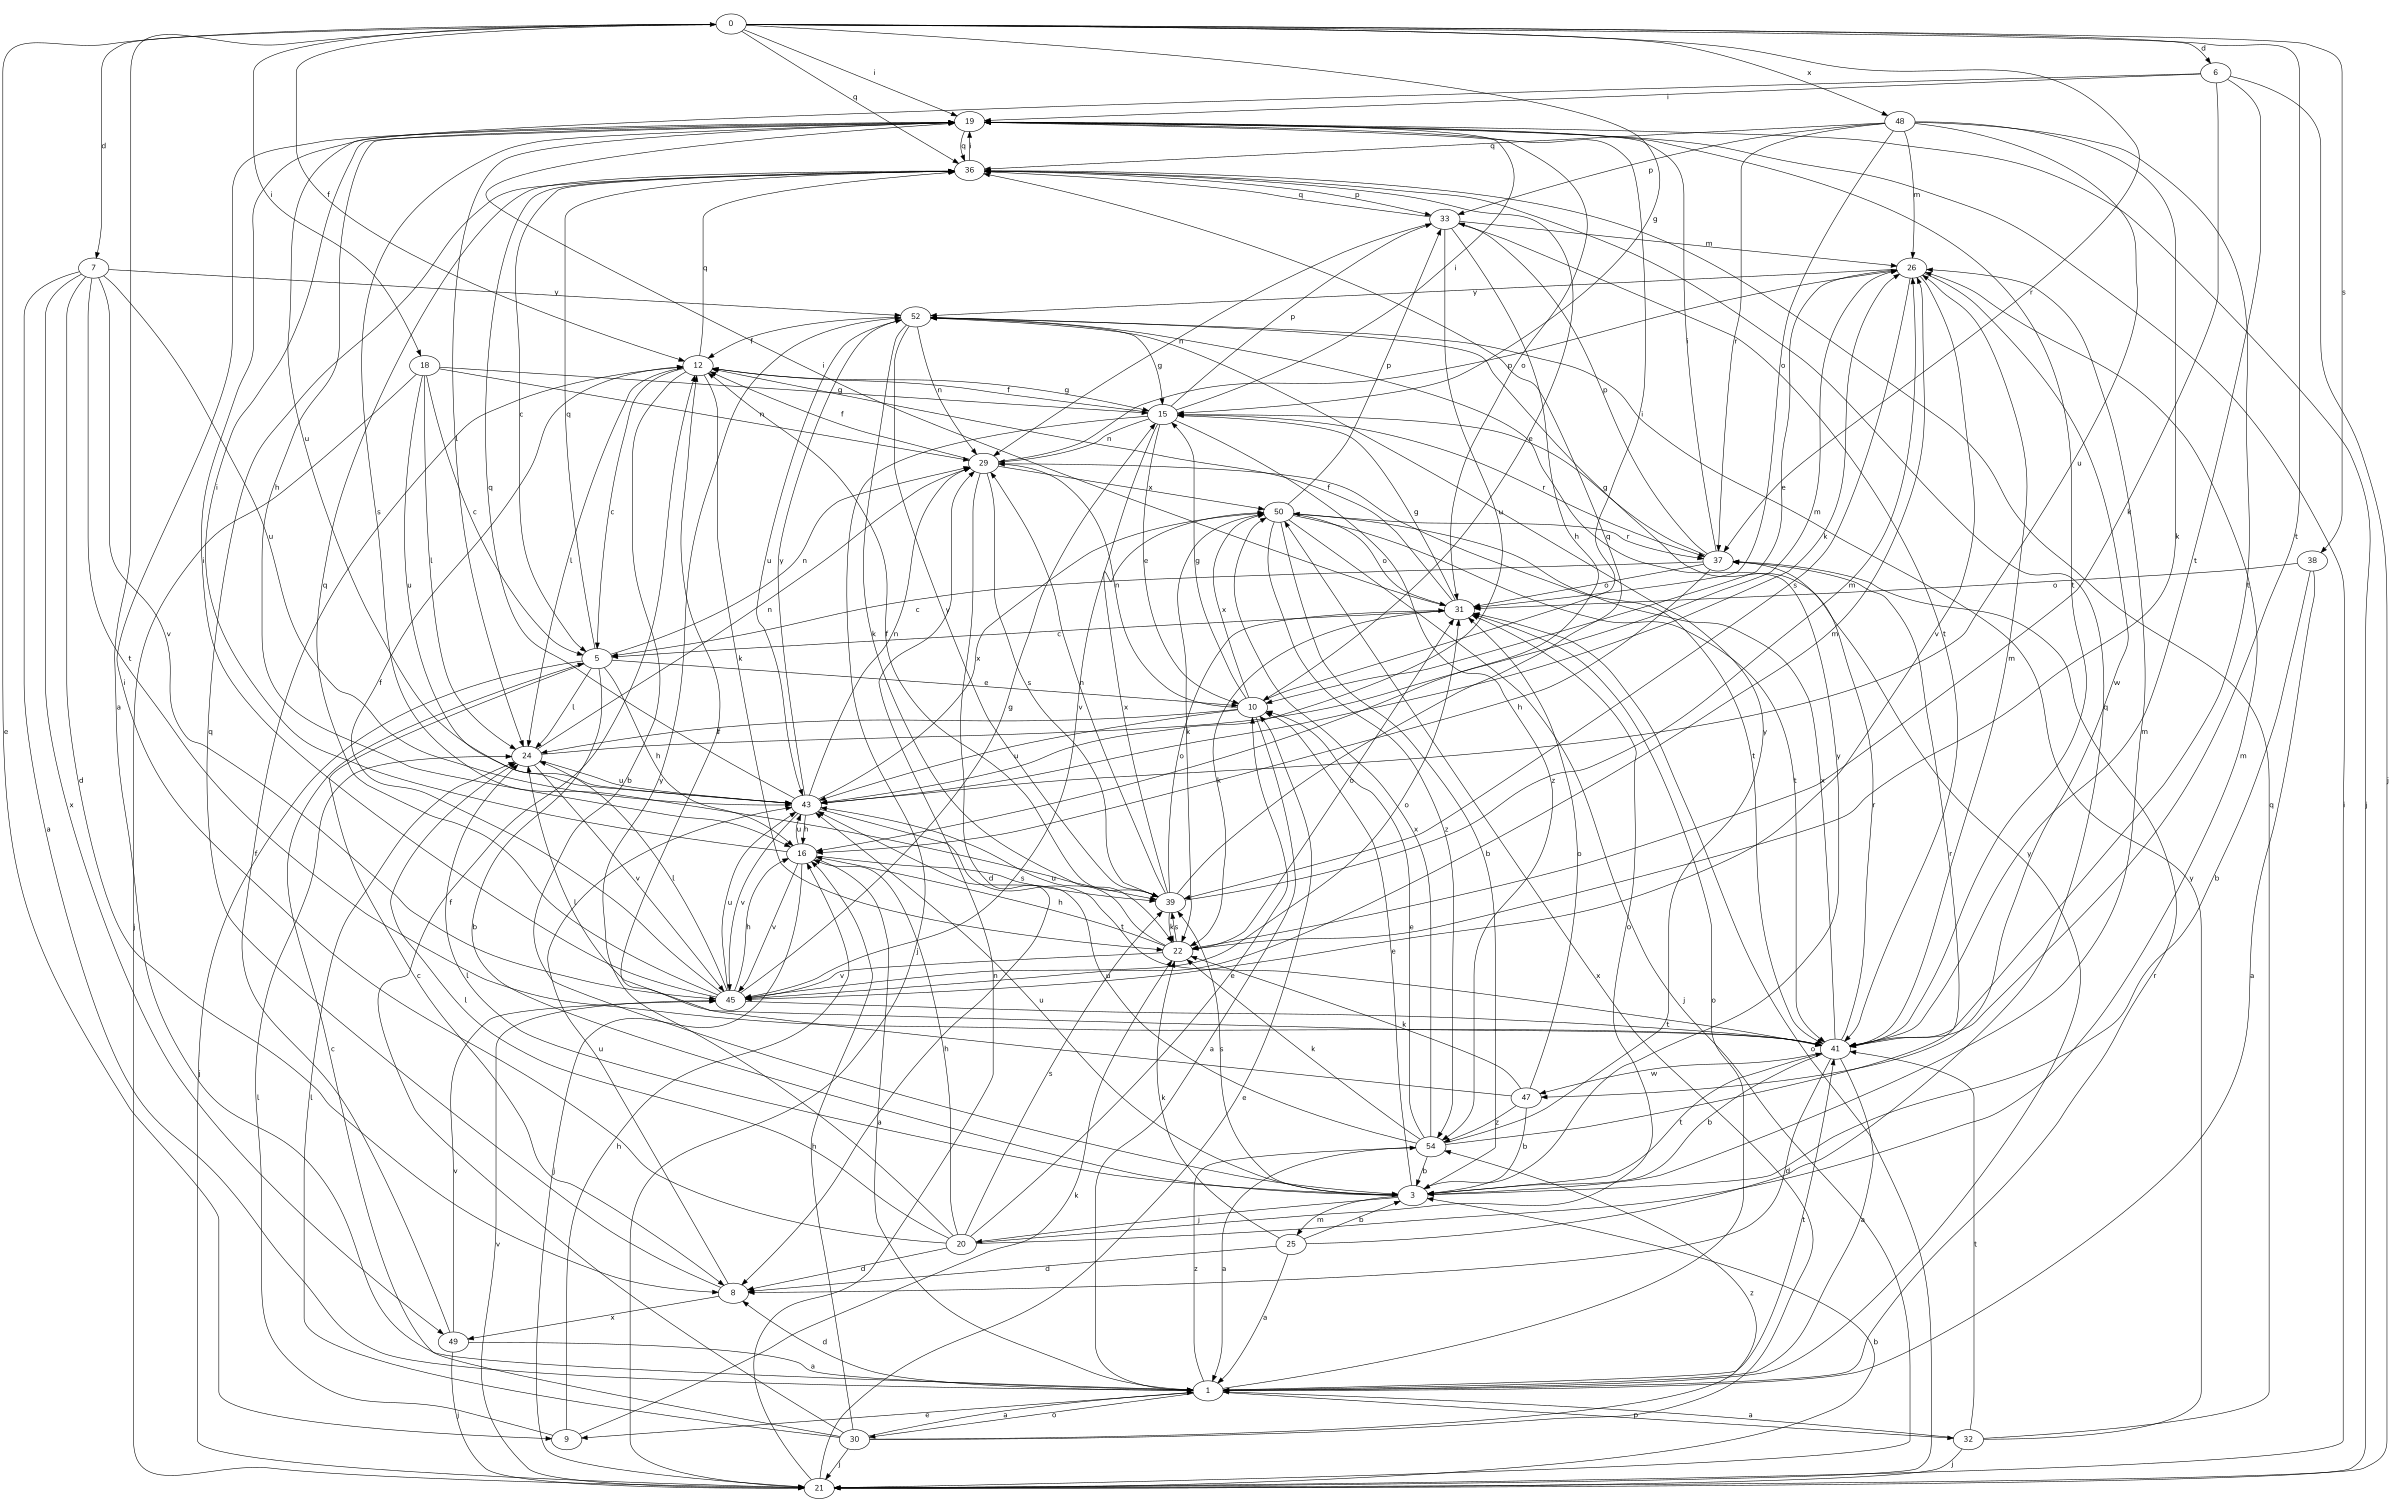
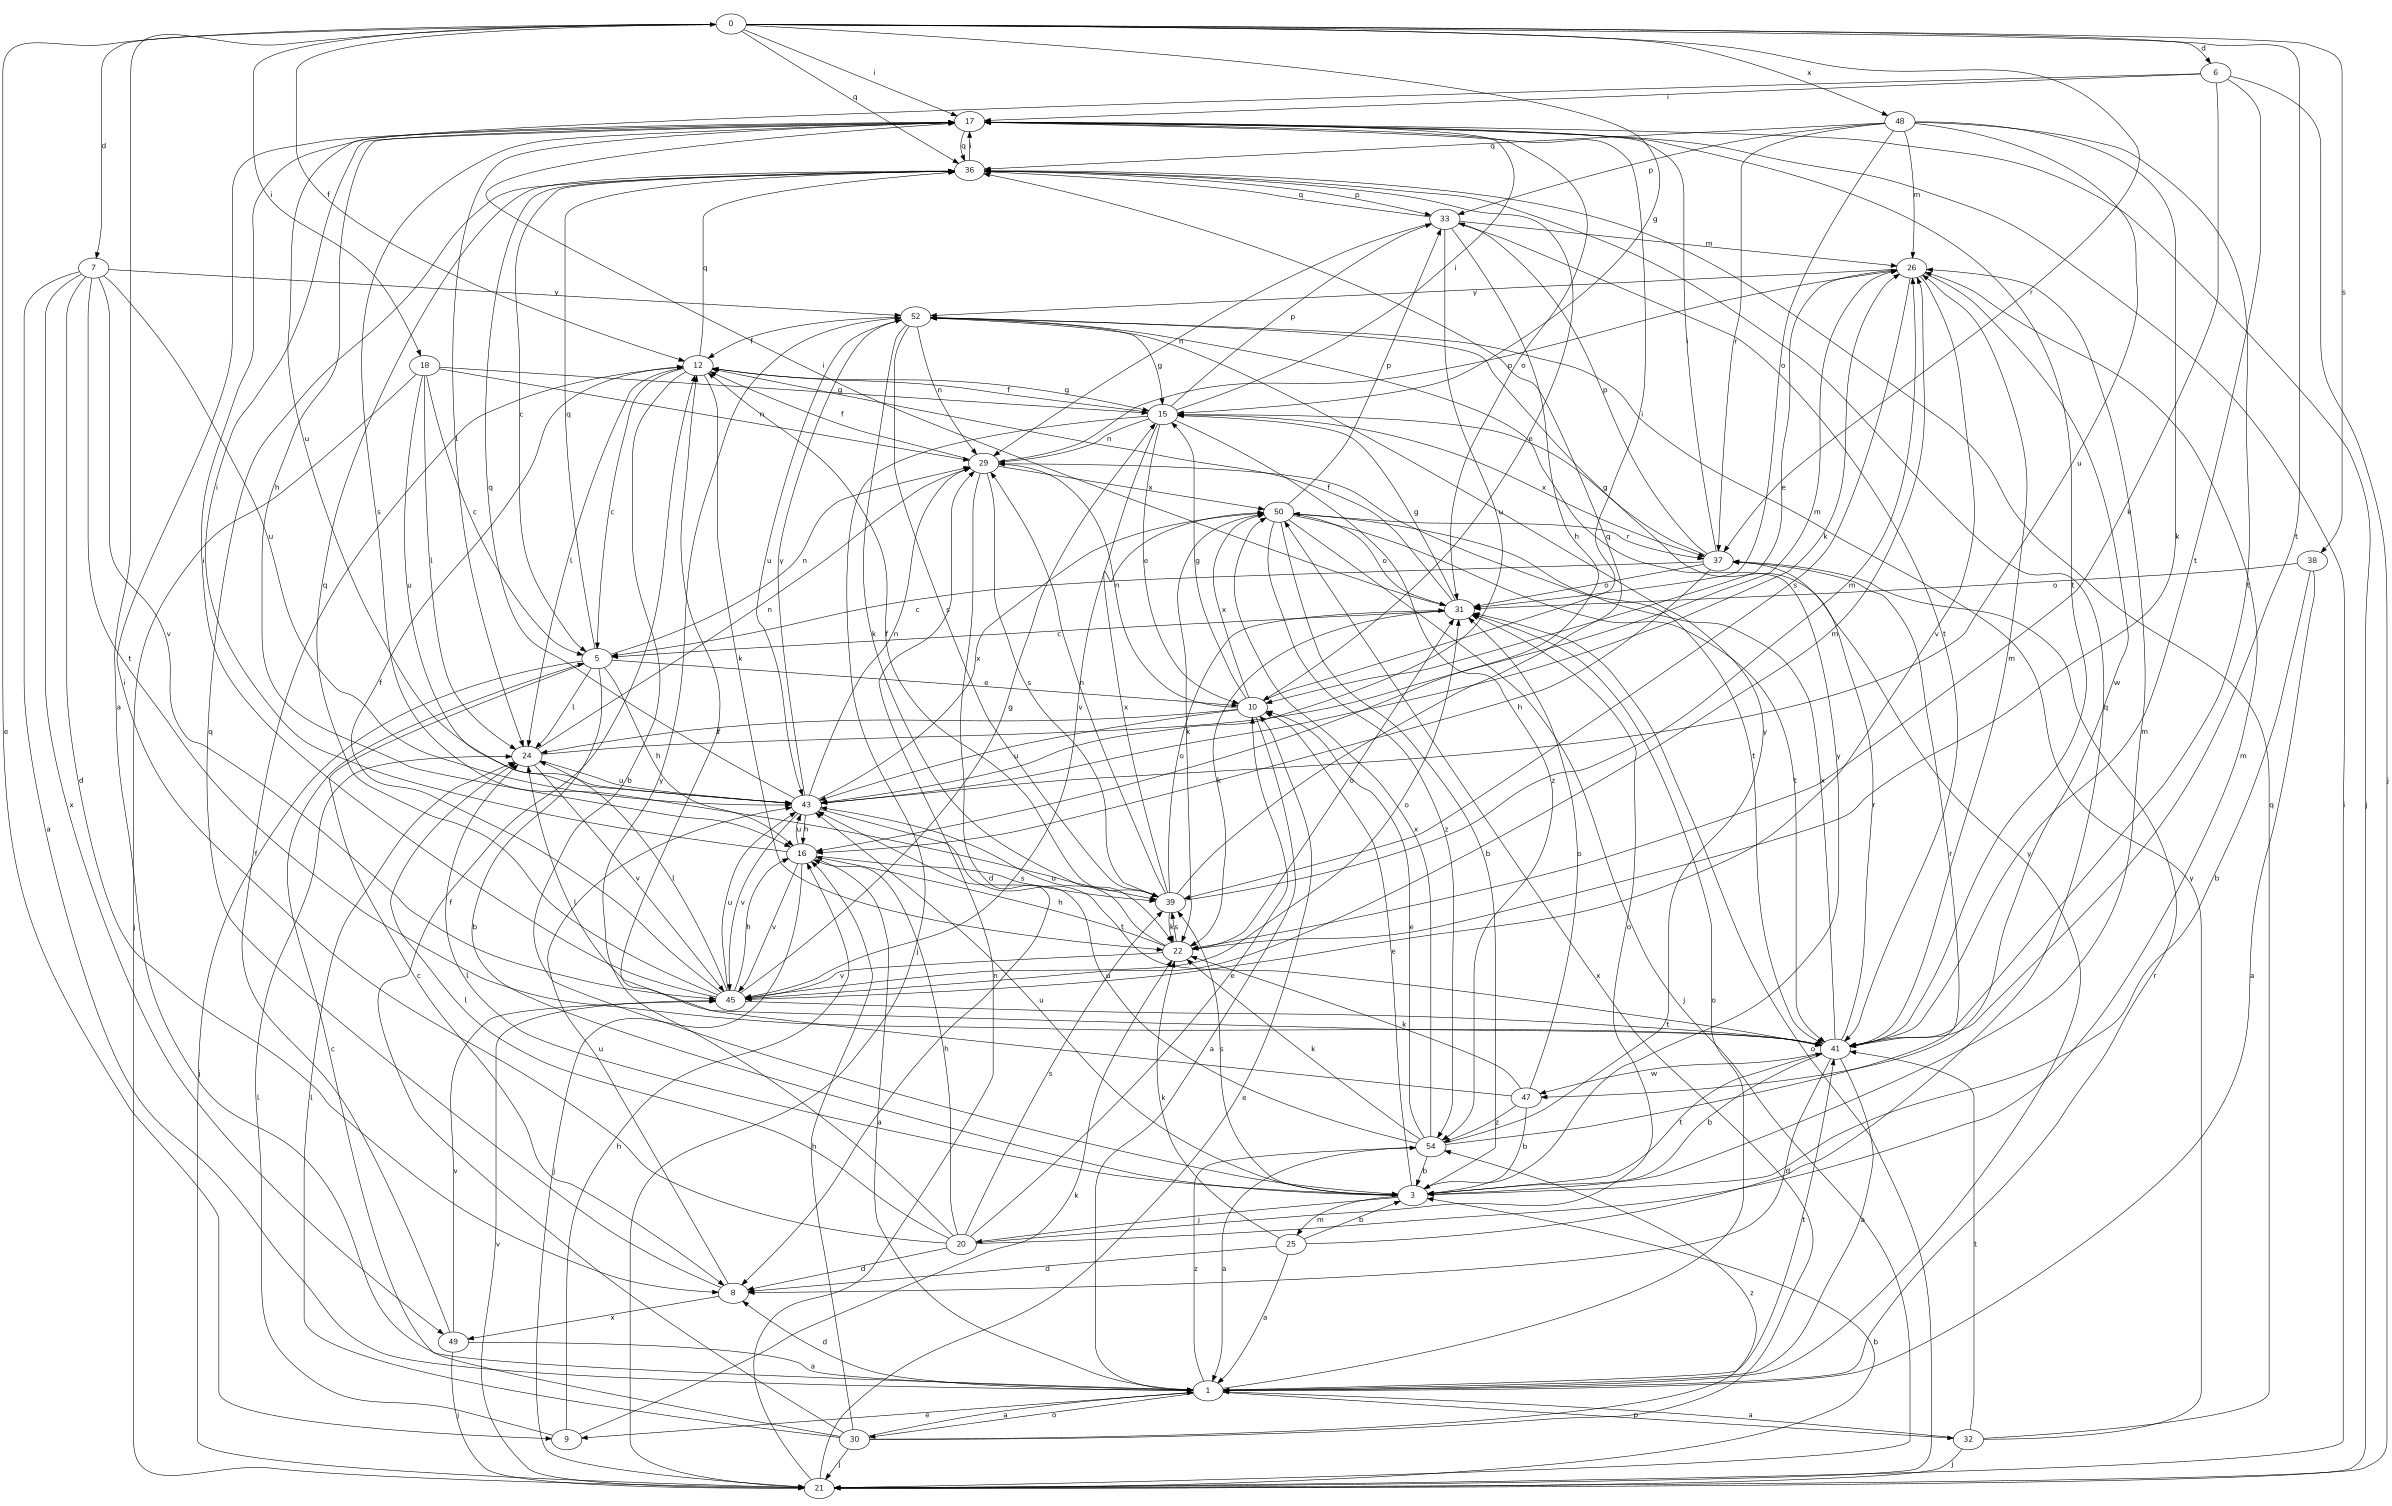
node "19": label "19" -> "17"
edge "15" -> "37": label "r" -> "x"
edge "52" -> "39": label "y" -> "s"
